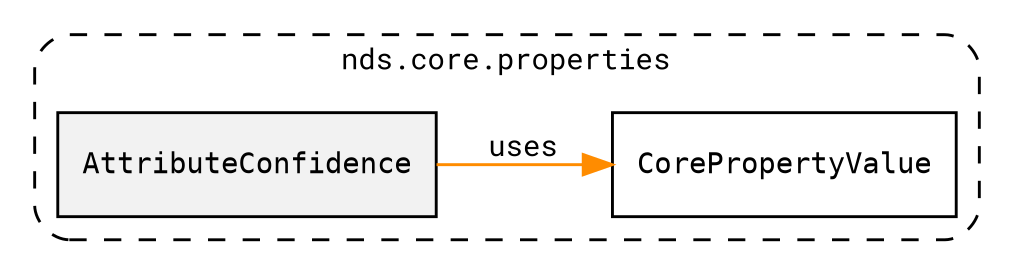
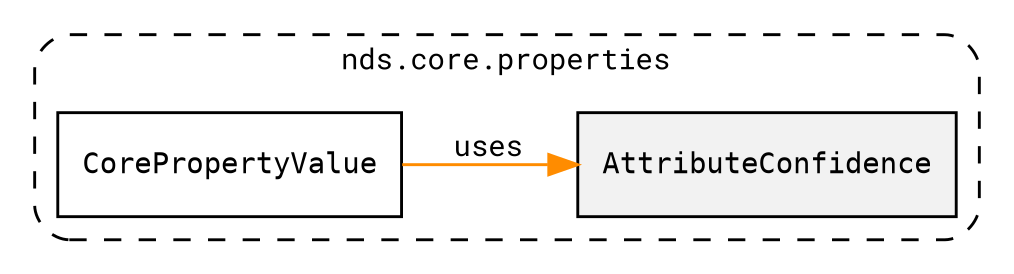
edge "AttributeConfidence" -> "CorePropertyValue": reversed
